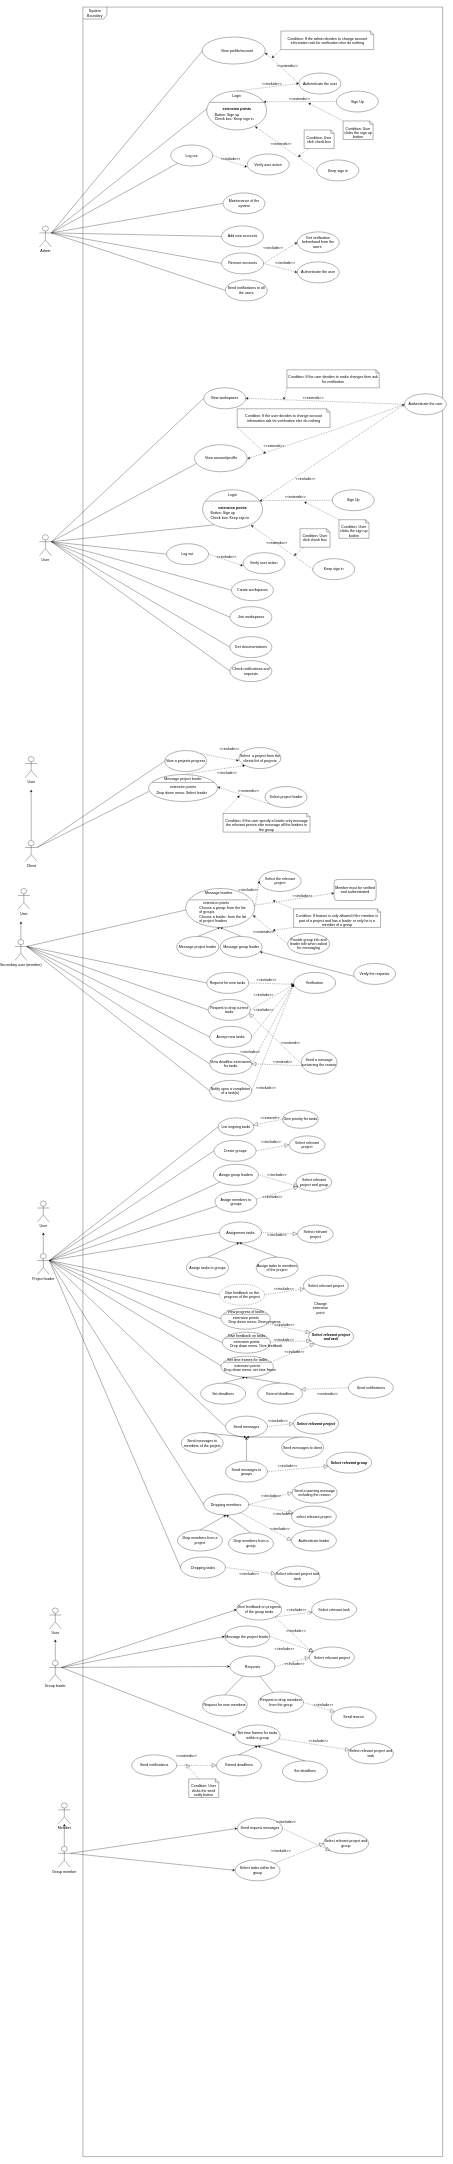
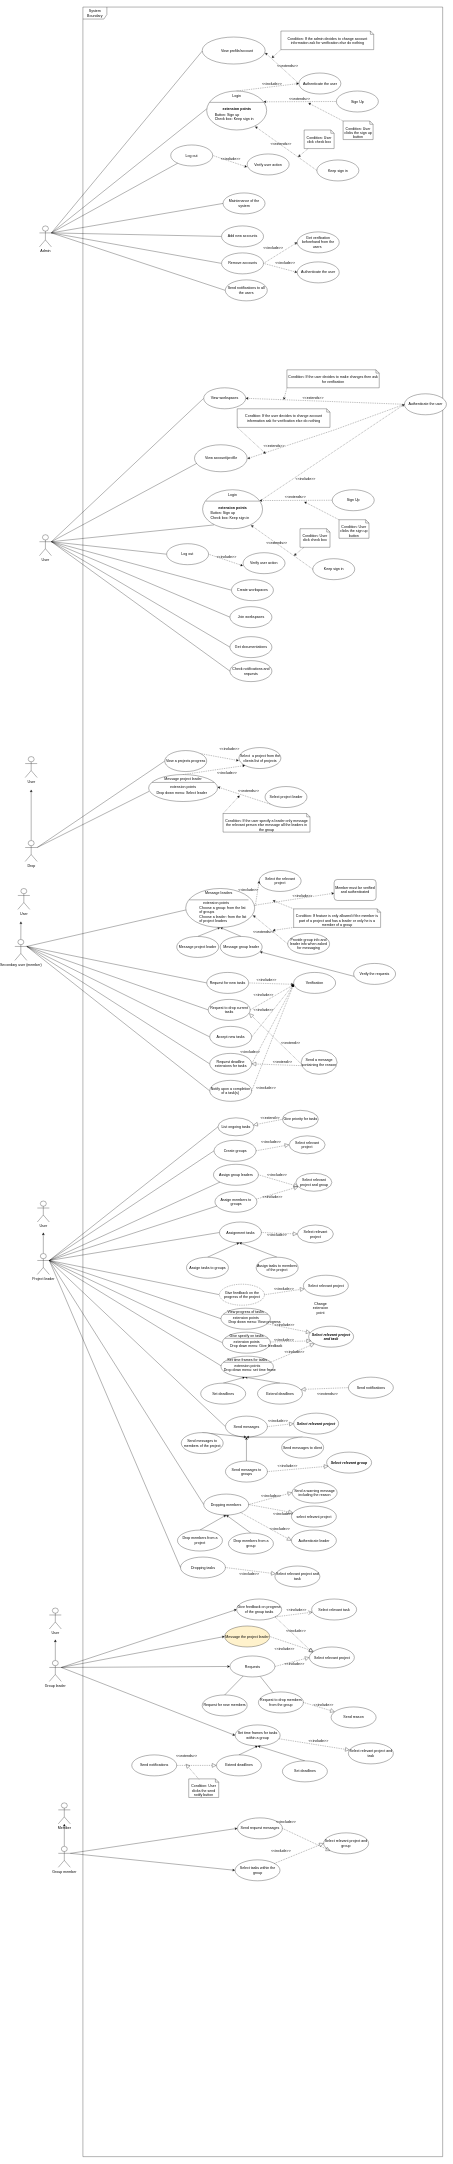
node "Client": label "Client" -> "Drop"
node "View deadline extensions for tasks": label "View deadline extensions for tasks" -> "Request deadline extensions for tasks"
node "Give feedback on tasks": label "Give feedback on tasks" -> "Give specify on tasks"
node "Message the project leader": fillcolor #ffffff -> #fff2cc
